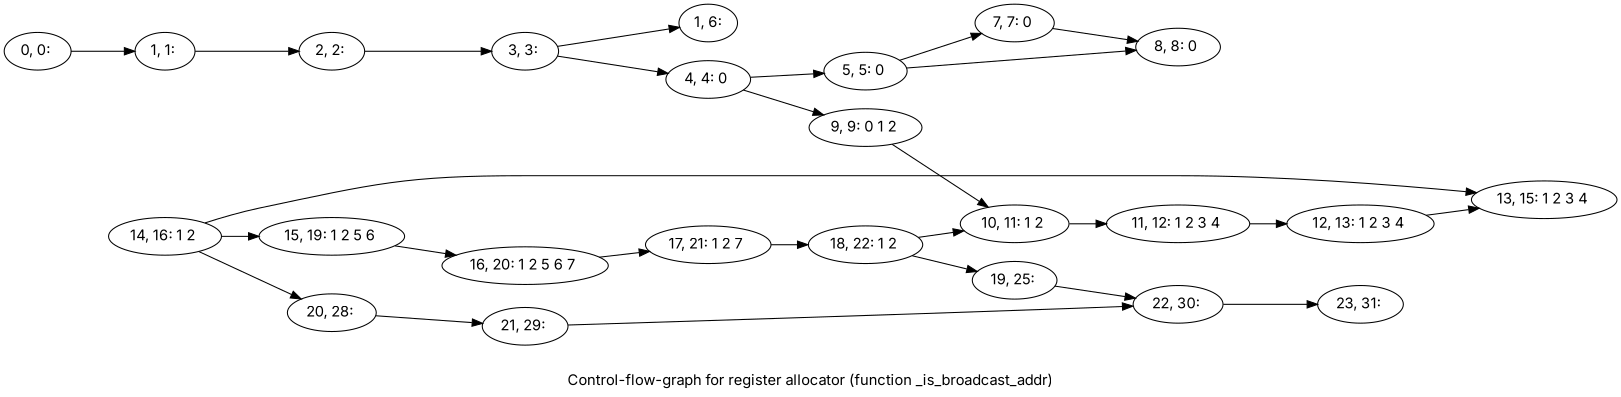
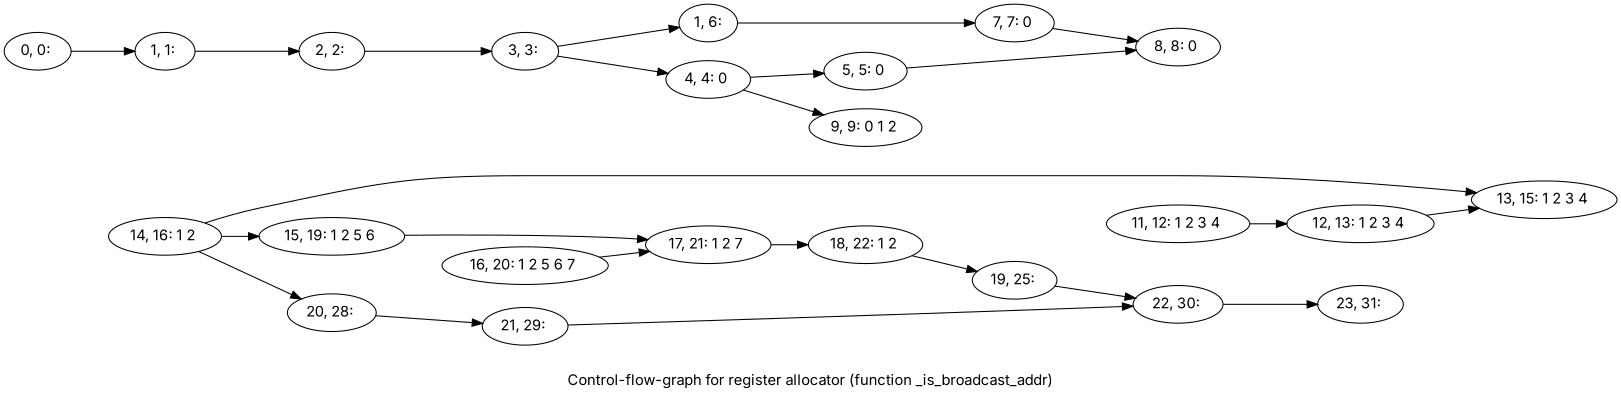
edge "5, 5: 0" -> "7, 7: 0": now "1, 6:" -> "7, 7: 0"
node "10, 11: 1 2": removed
edge "15, 19: 1 2 5 6" -> "16, 20: 1 2 5 6 7": now "15, 19: 1 2 5 6" -> "17, 21: 1 2 7"
